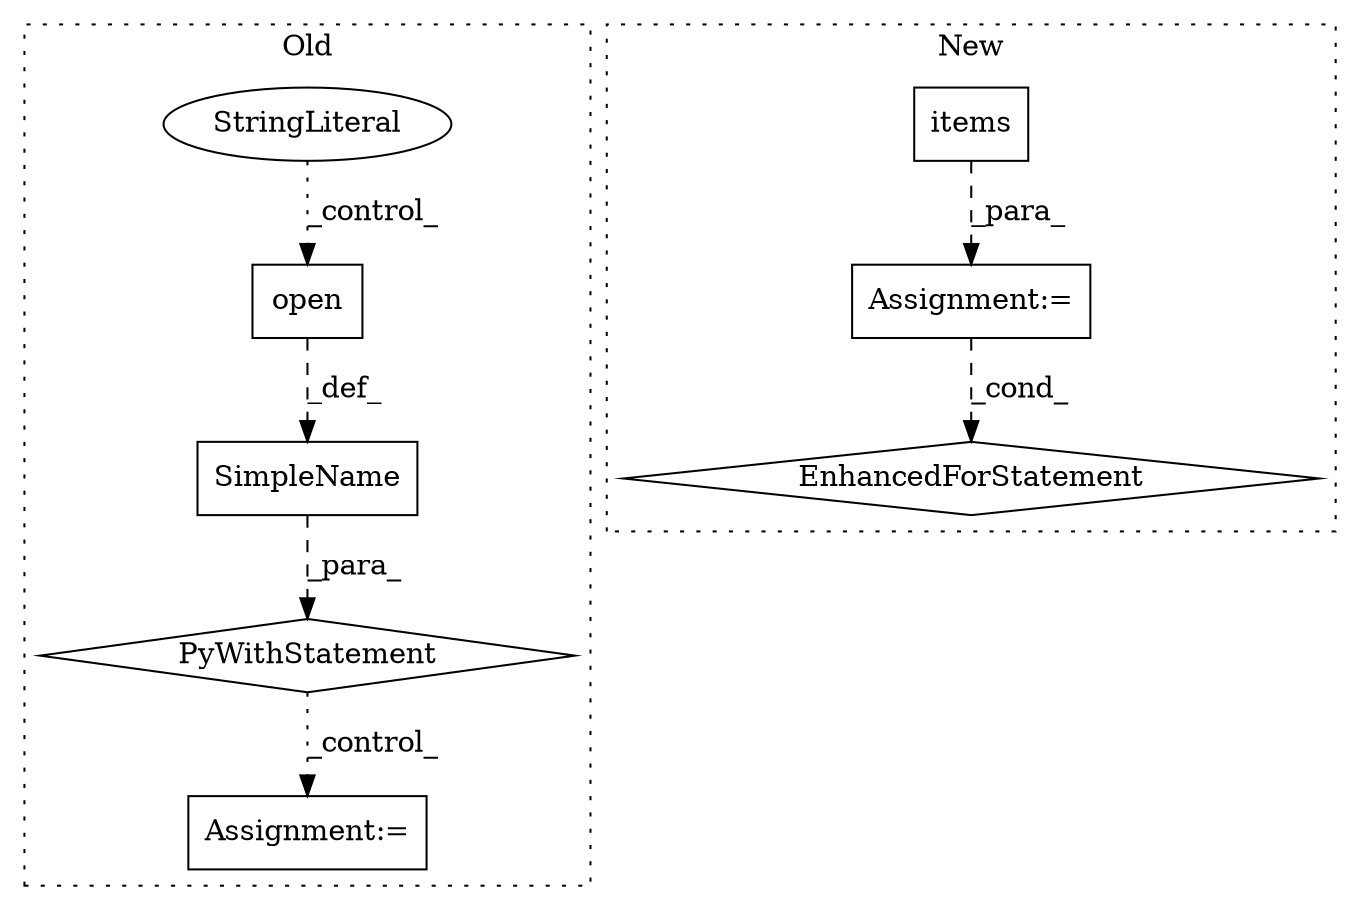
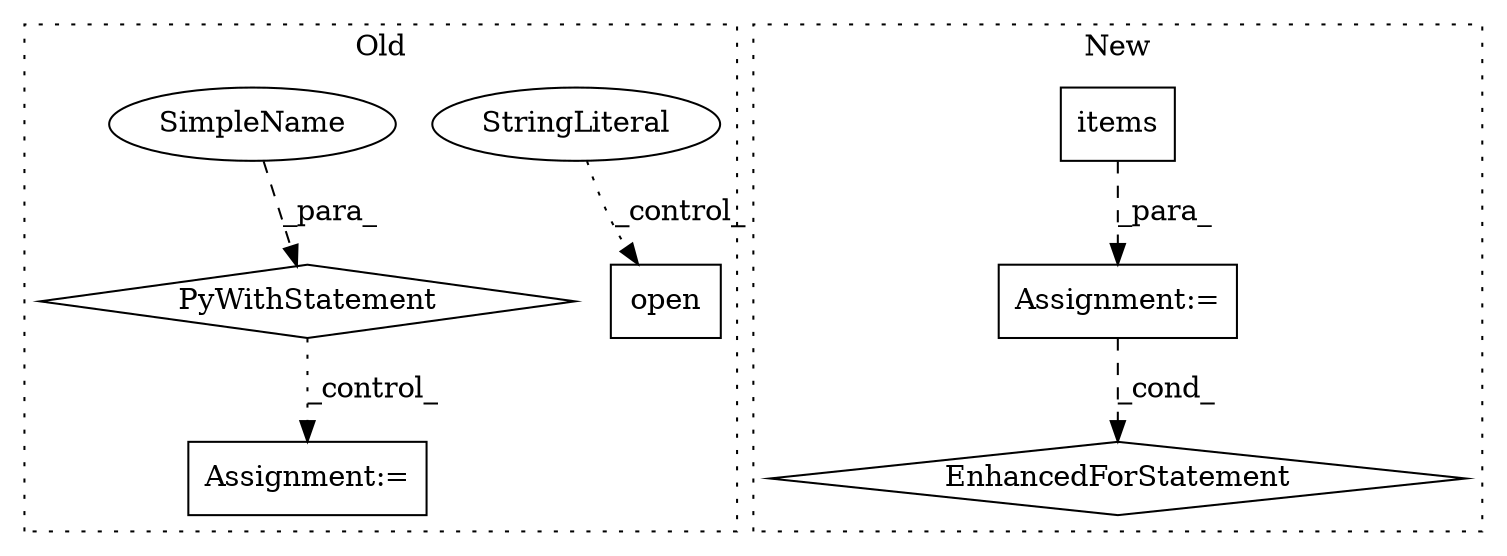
edge "open" -> "SimpleName": removed, label "_def_"
node "SimpleName": shape box -> ellipse
